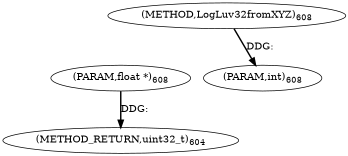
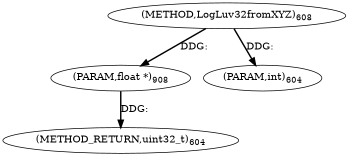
edge "(METHOD,LogLuv32fromXYZ)" -> "(PARAM,float *)": added, label "DDG:"
node "(PARAM,float *)": text "608" -> "908"
node "(PARAM,int)": text "608" -> "604"
